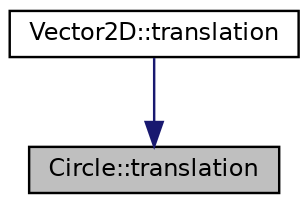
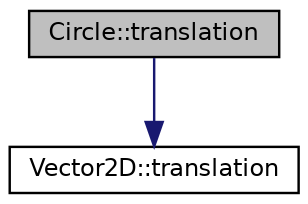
edge "Vector2D::translation" -> "Circle::translation": reversed
